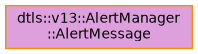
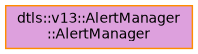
node "dtls::v13::AlertManager ::AlertMessage": label "dtls::v13::AlertManager ::AlertMessage" -> "dtls::v13::AlertManager ::AlertManager"
